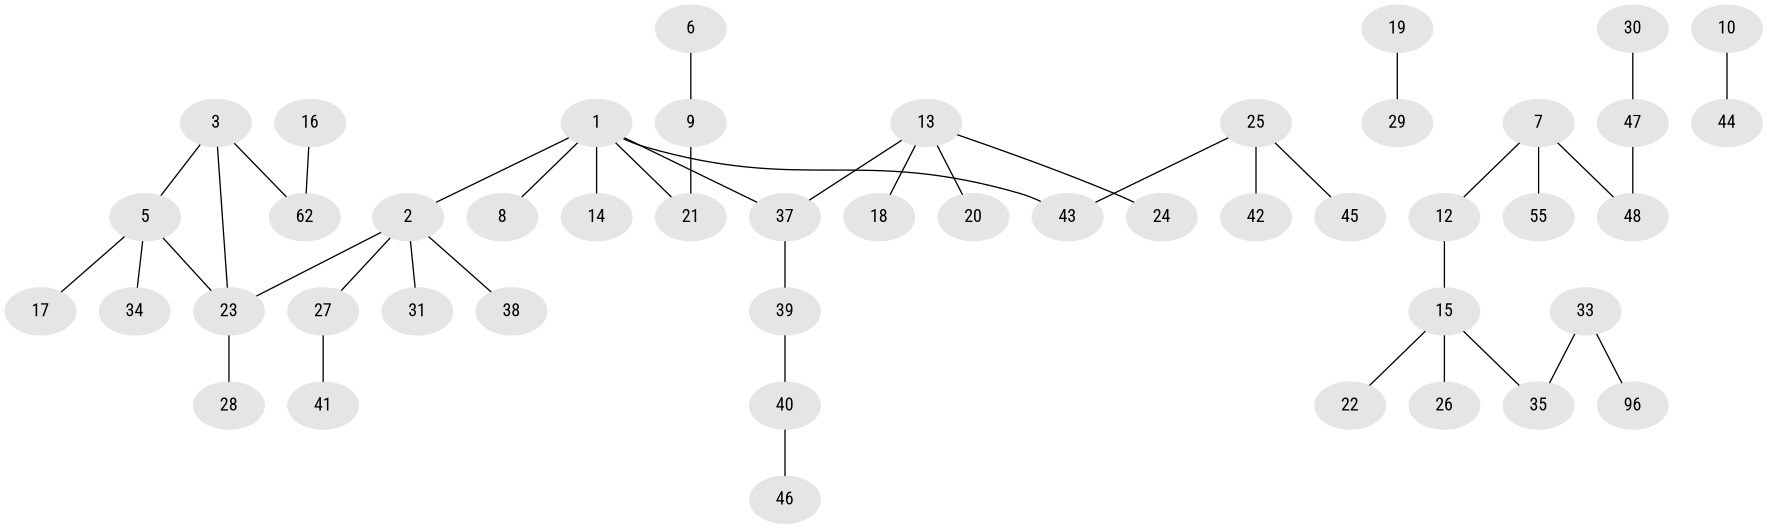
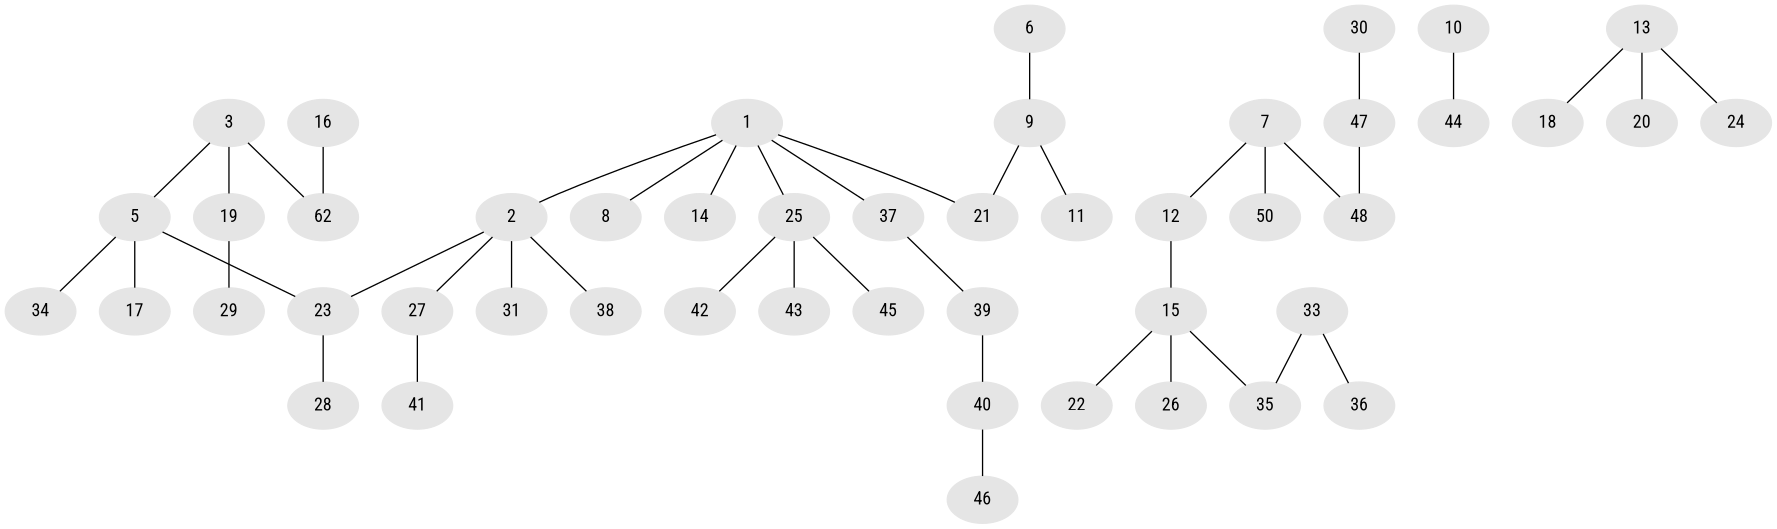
edge "13" -- "37": removed
edge "1" -- "43": now "1" -- "25"
edge "3" -- "23": now "3" -- "19"
node "11": added
node "55": label "55" -> "50"
node "96": label "96" -> "36"
